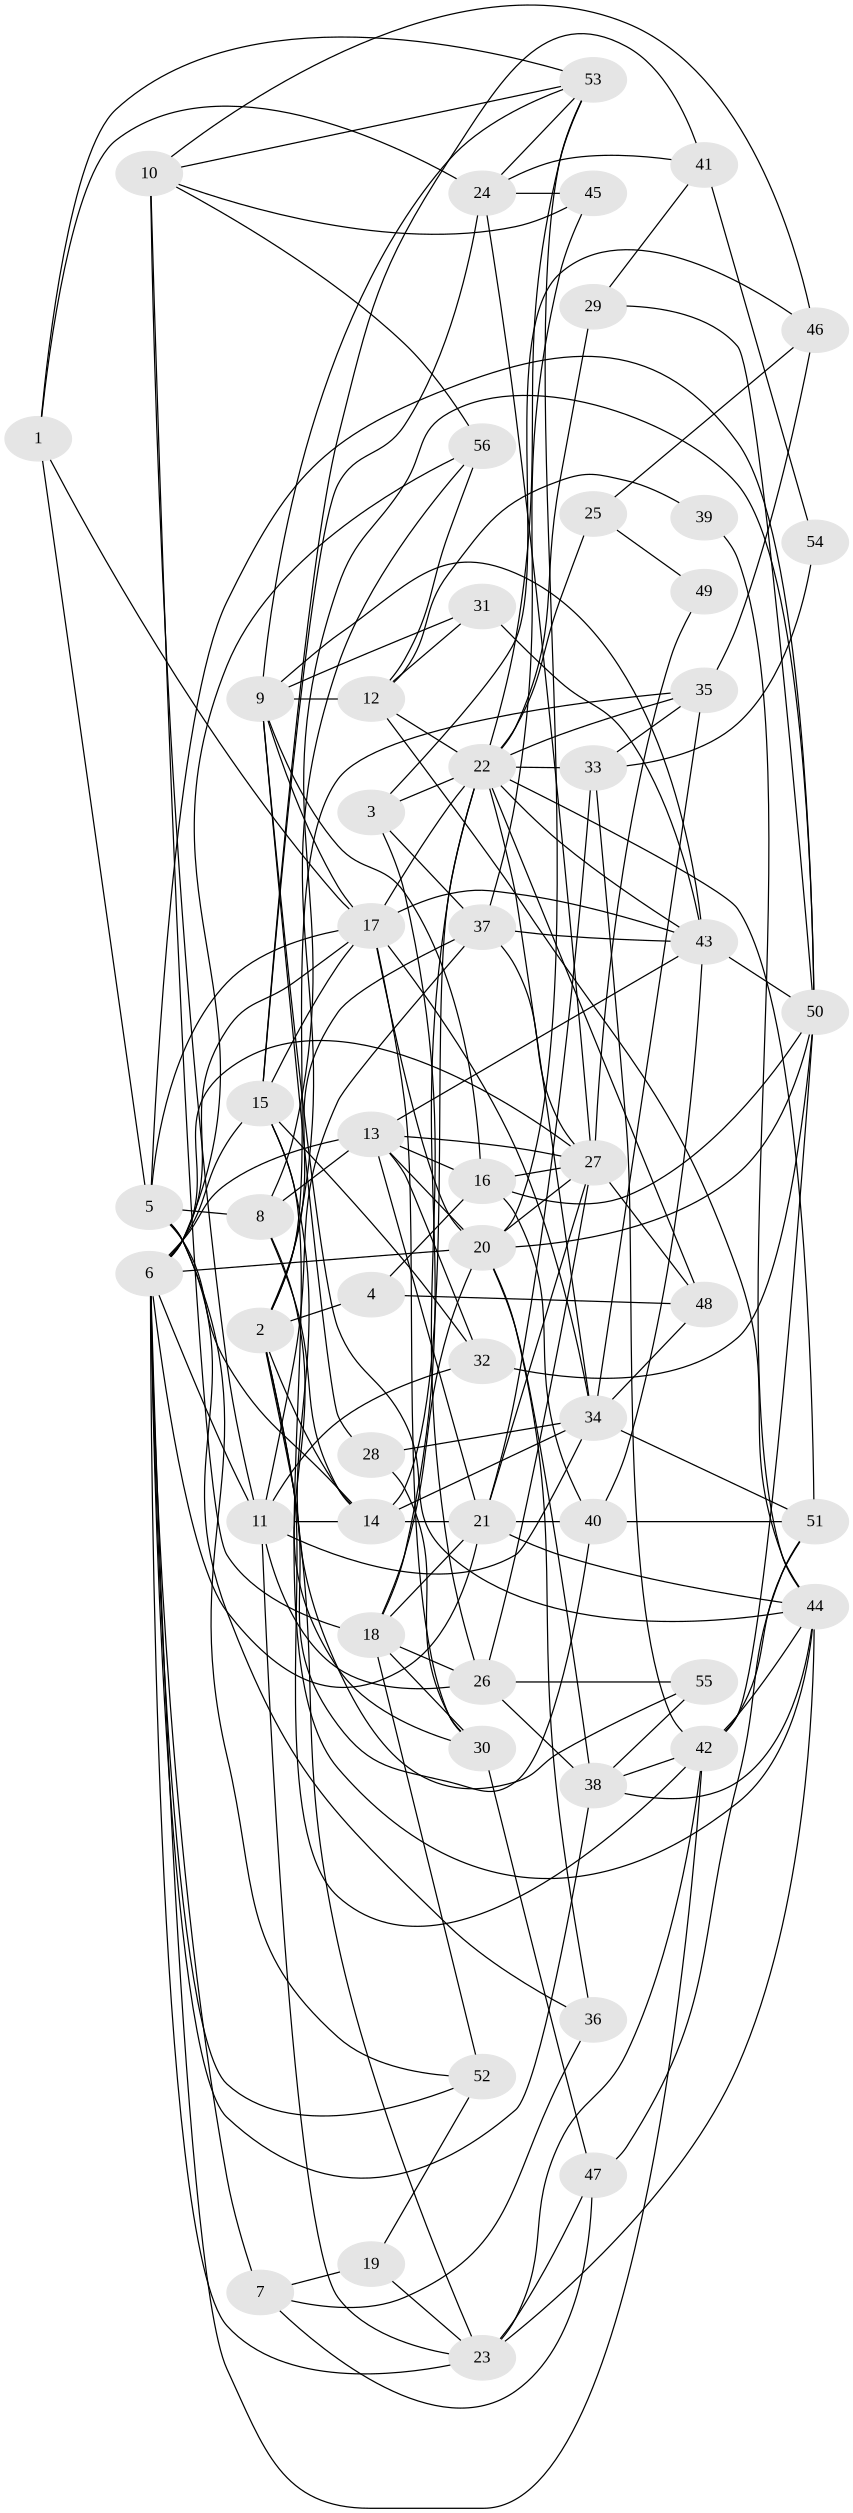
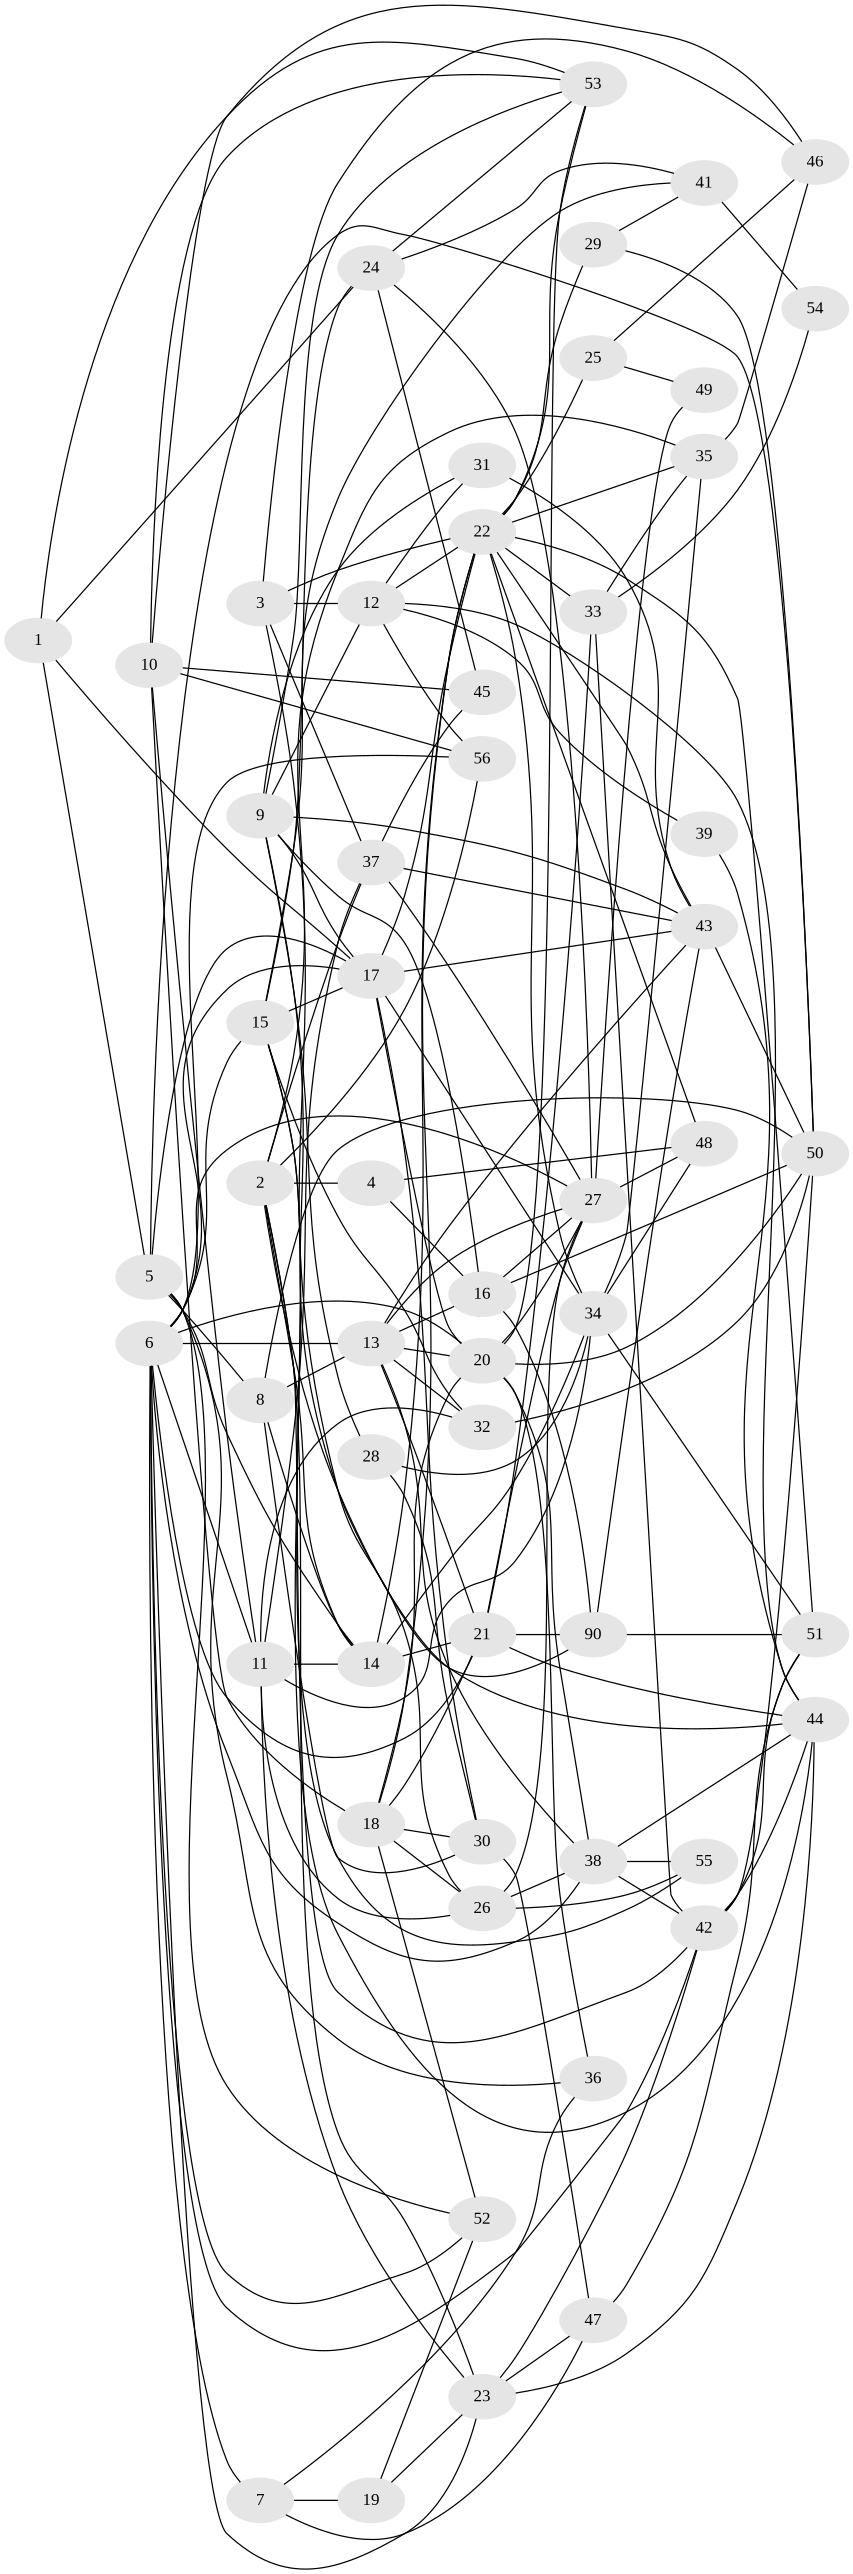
edge "3" -- "12": added
node "40": label "40" -> "90"
edge "13" -- "38": added
